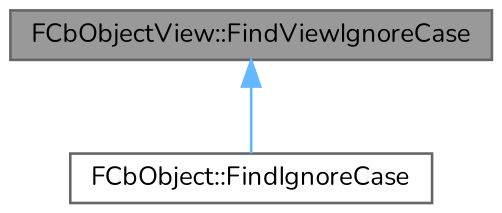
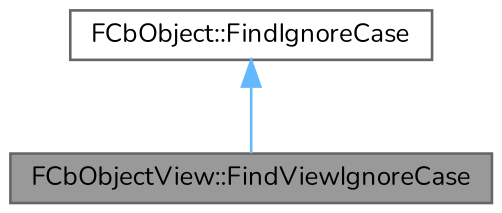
edge "FCbObject::FindIgnoreCase" -> "FCbObjectView::FindViewIgnoreCase": reversed
